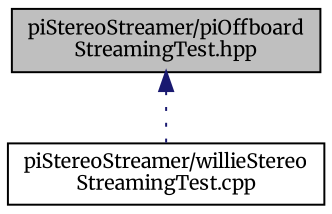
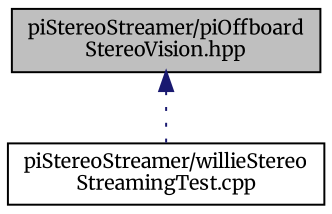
node "piStereoStreamer/piOffboard StreamingTest.hpp": label "piStereoStreamer/piOffboard StreamingTest.hpp" -> "piStereoStreamer/piOffboard StereoVision.hpp"
